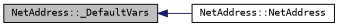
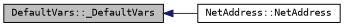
node "NetAddress::_DefaultVars": label "NetAddress::_DefaultVars" -> "DefaultVars::_DefaultVars"
